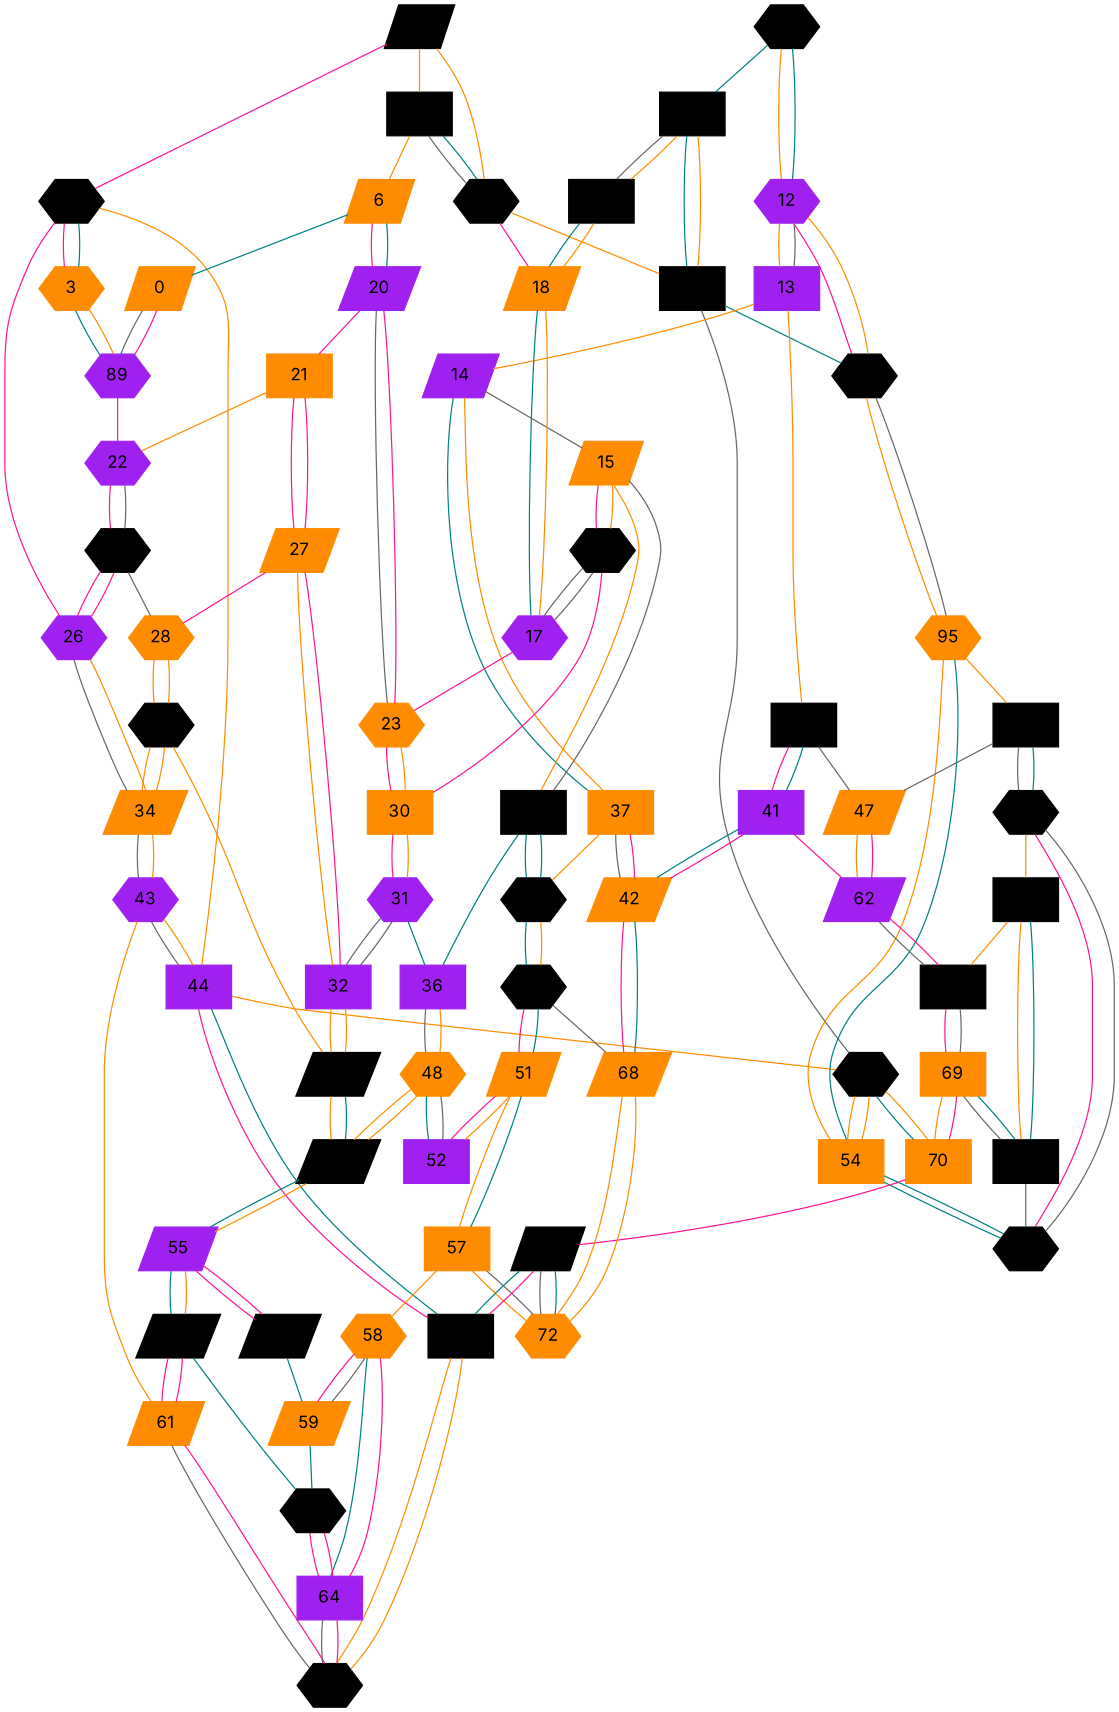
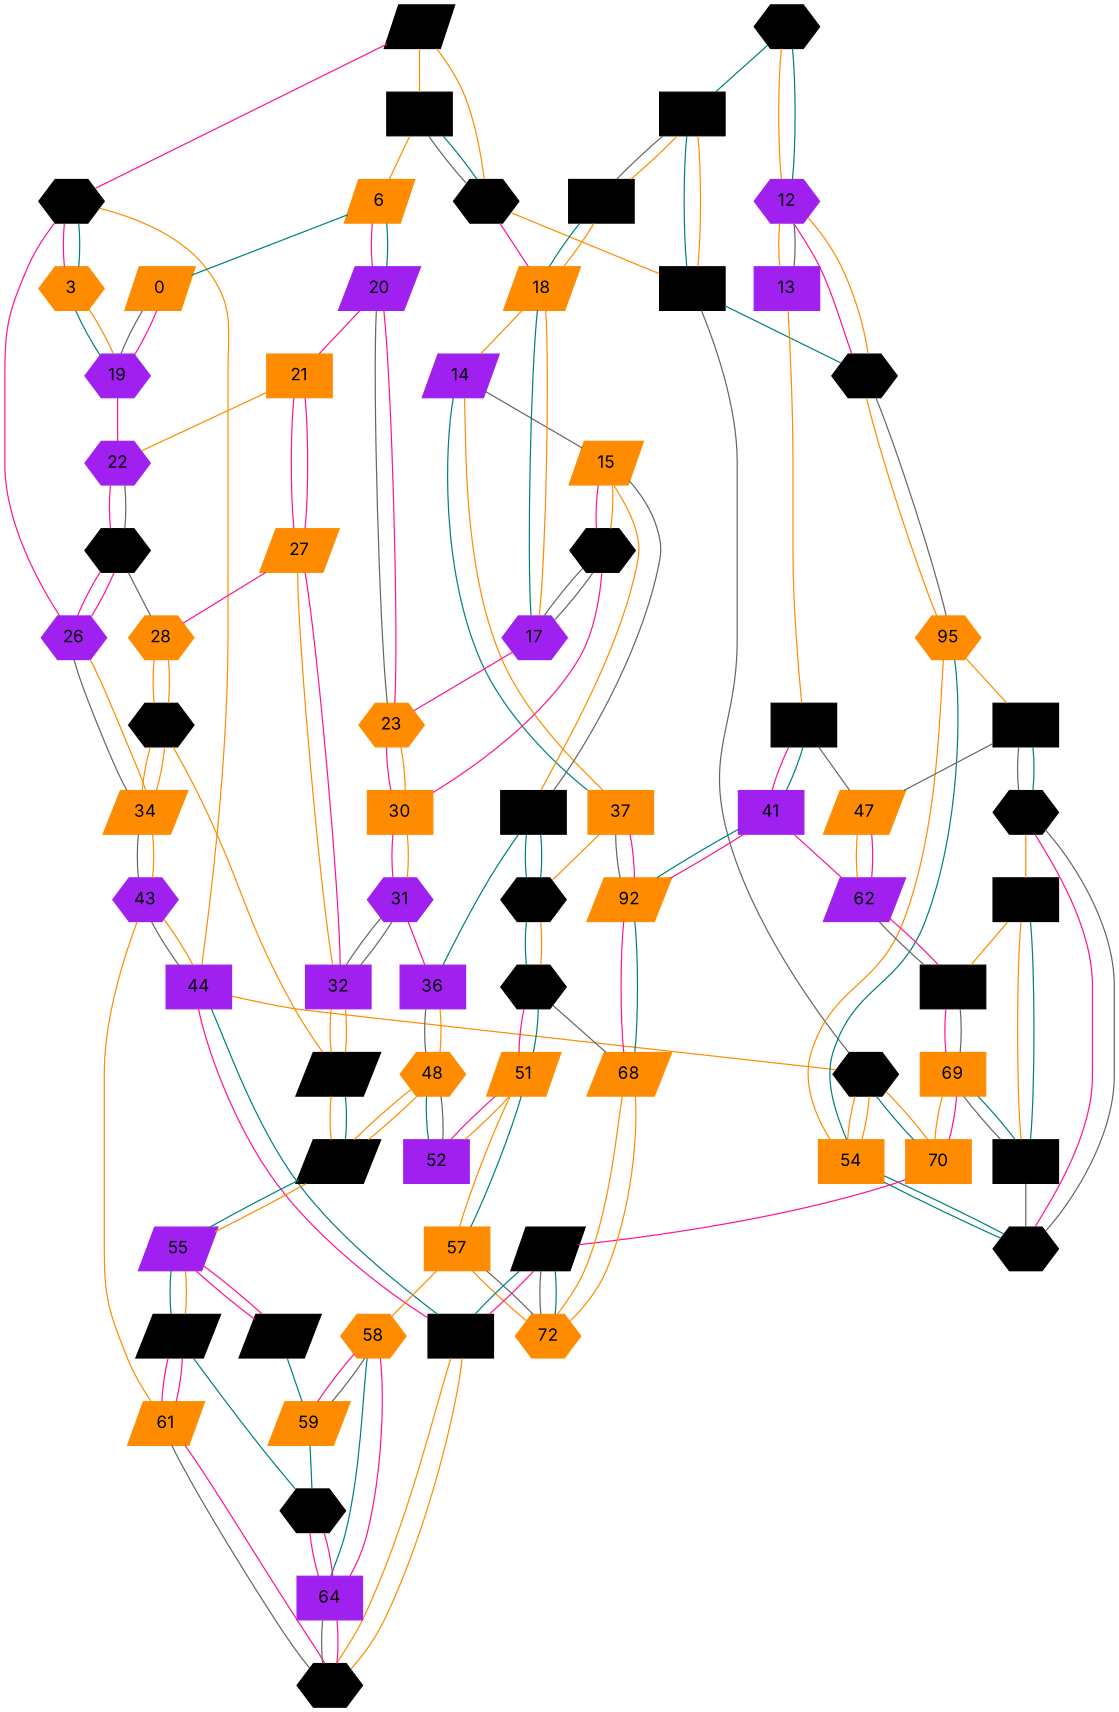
edge "13" -- "14": now "18" -- "14"
node "89": label "89" -> "19"
node "42": label "42" -> "92"
edge "31" -- "36": color teal -> deeppink
